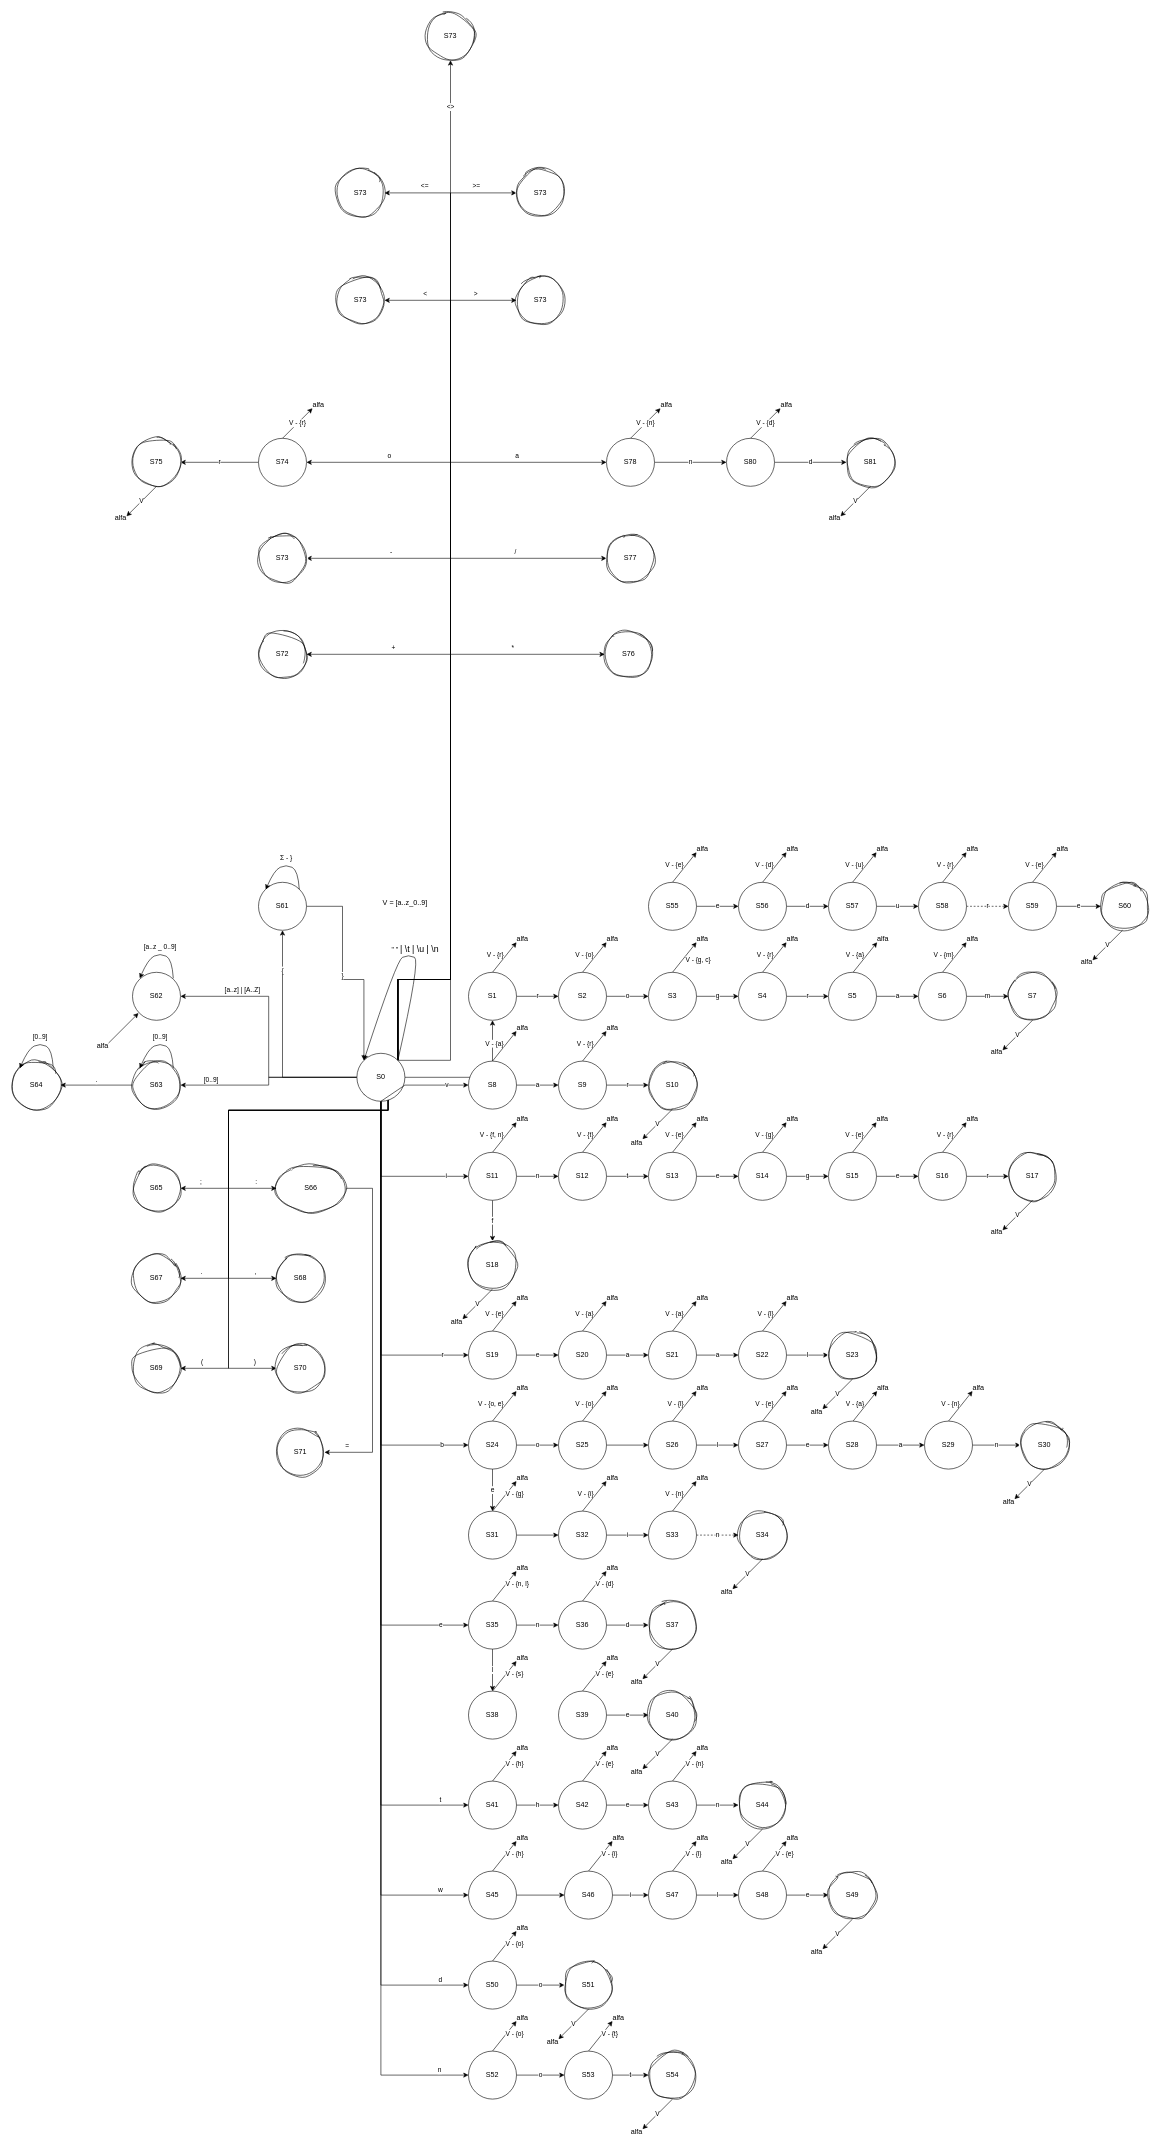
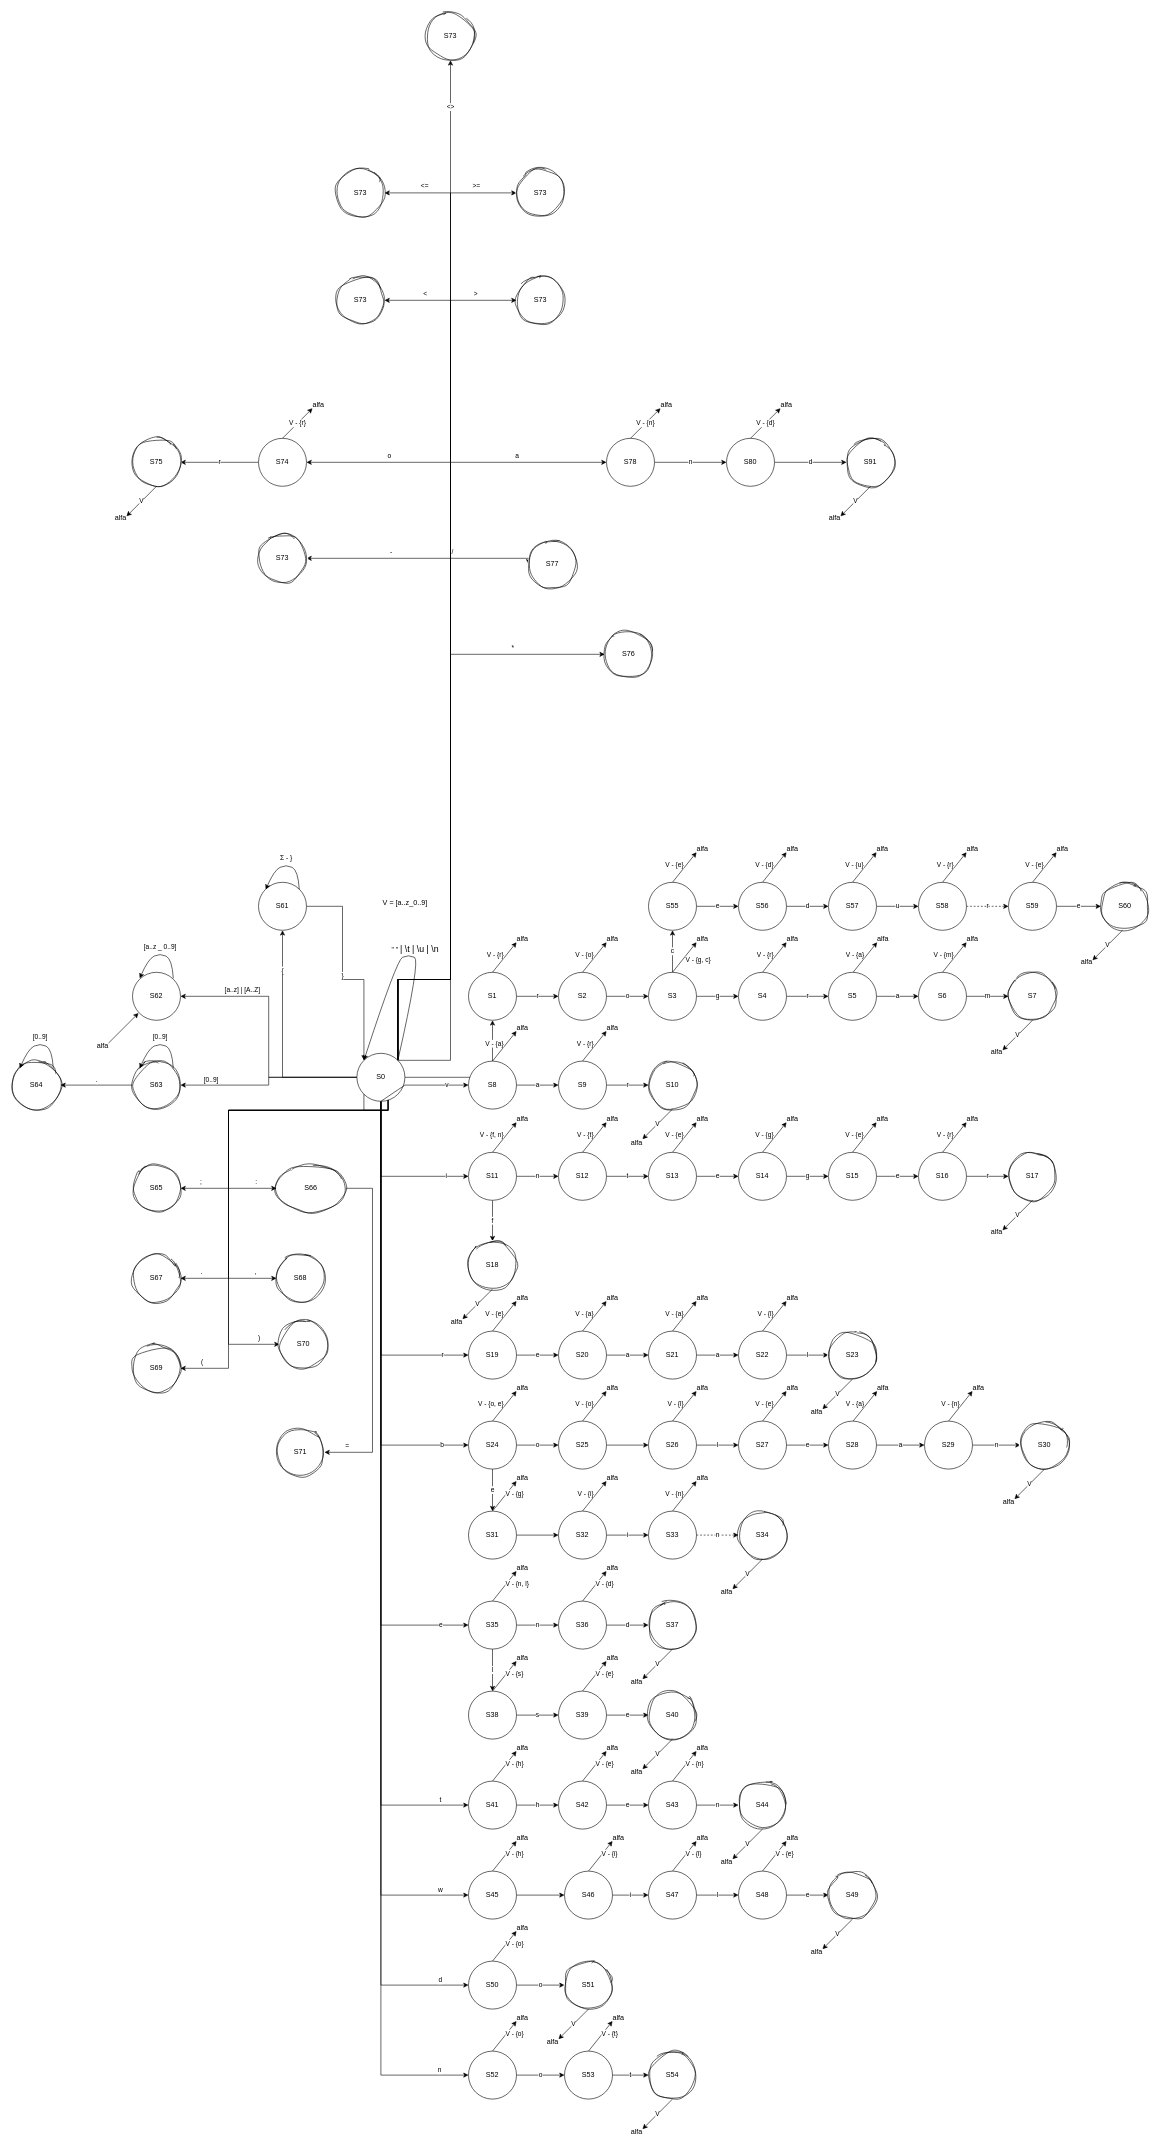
node "S81": label "S81" -> "S91"
node "S77": moved (630, 558) -> (552, 564)
node "S72": removed
edge "S0" -> "S72": removed, label "+"
edge "S3" -> "S55": added, label "c"
node "S70": moved (300, 1368) -> (303, 1344)
edge "S38" -> "S39": added, label "s"
